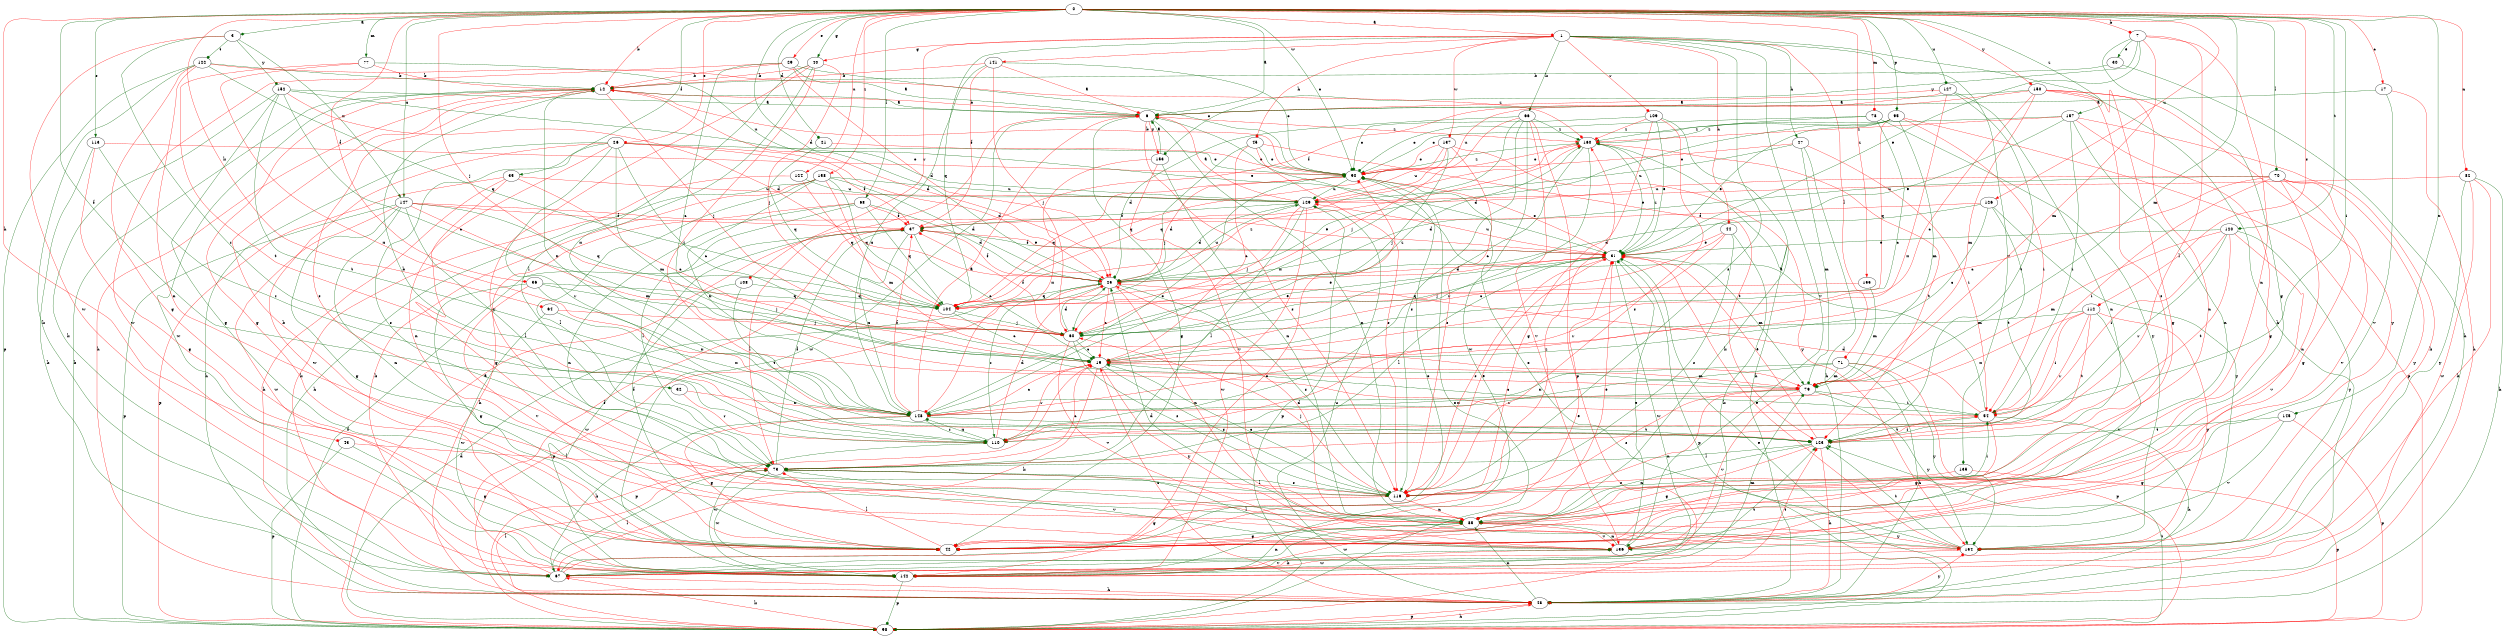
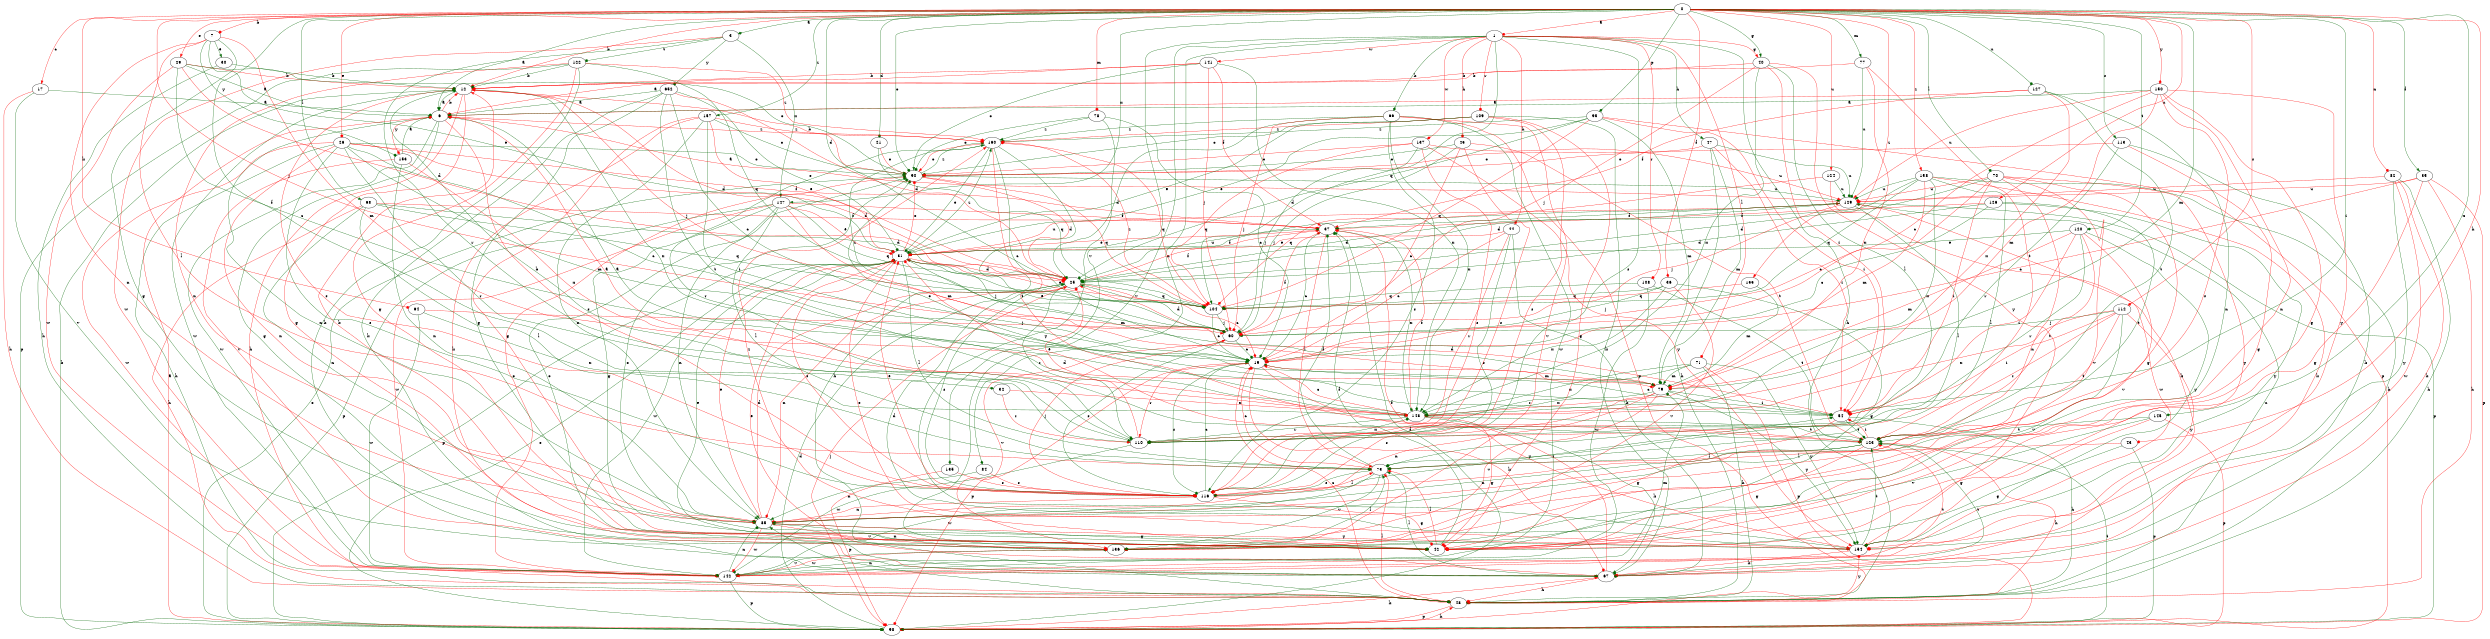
node "152": label "152" -> "652"
edge "109" -> "90": arrowhead dot -> normal
edge "157" -> "31": color darkgreen -> red
edge "112" -> "60": label "m" -> "j"
edge "25" -> "98": label "p" -> "j"
node "84": added
